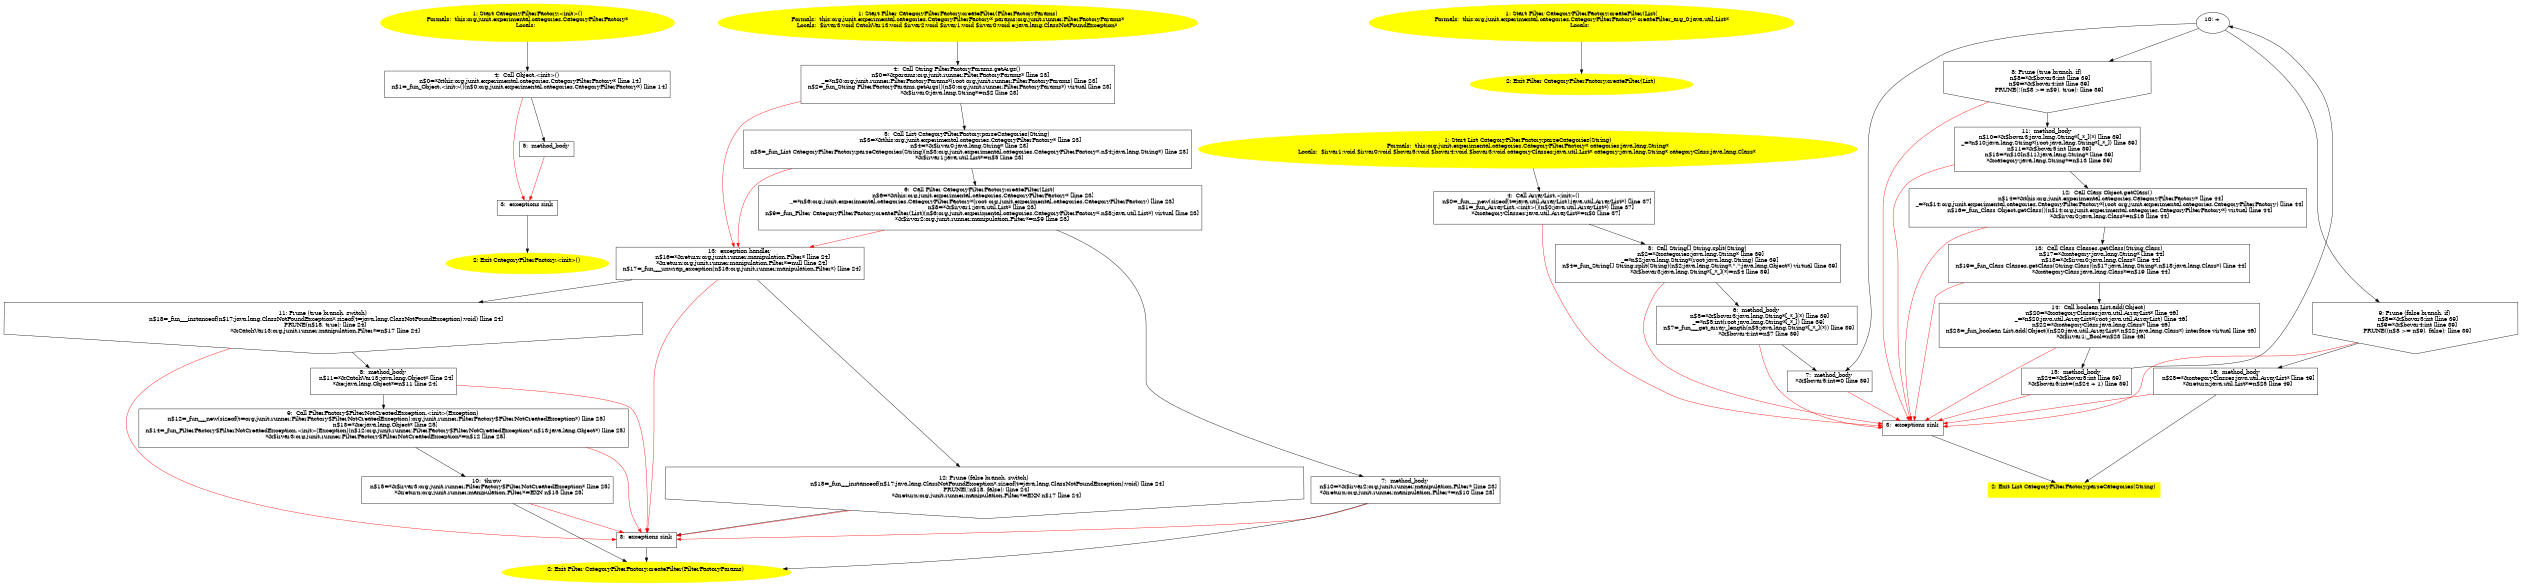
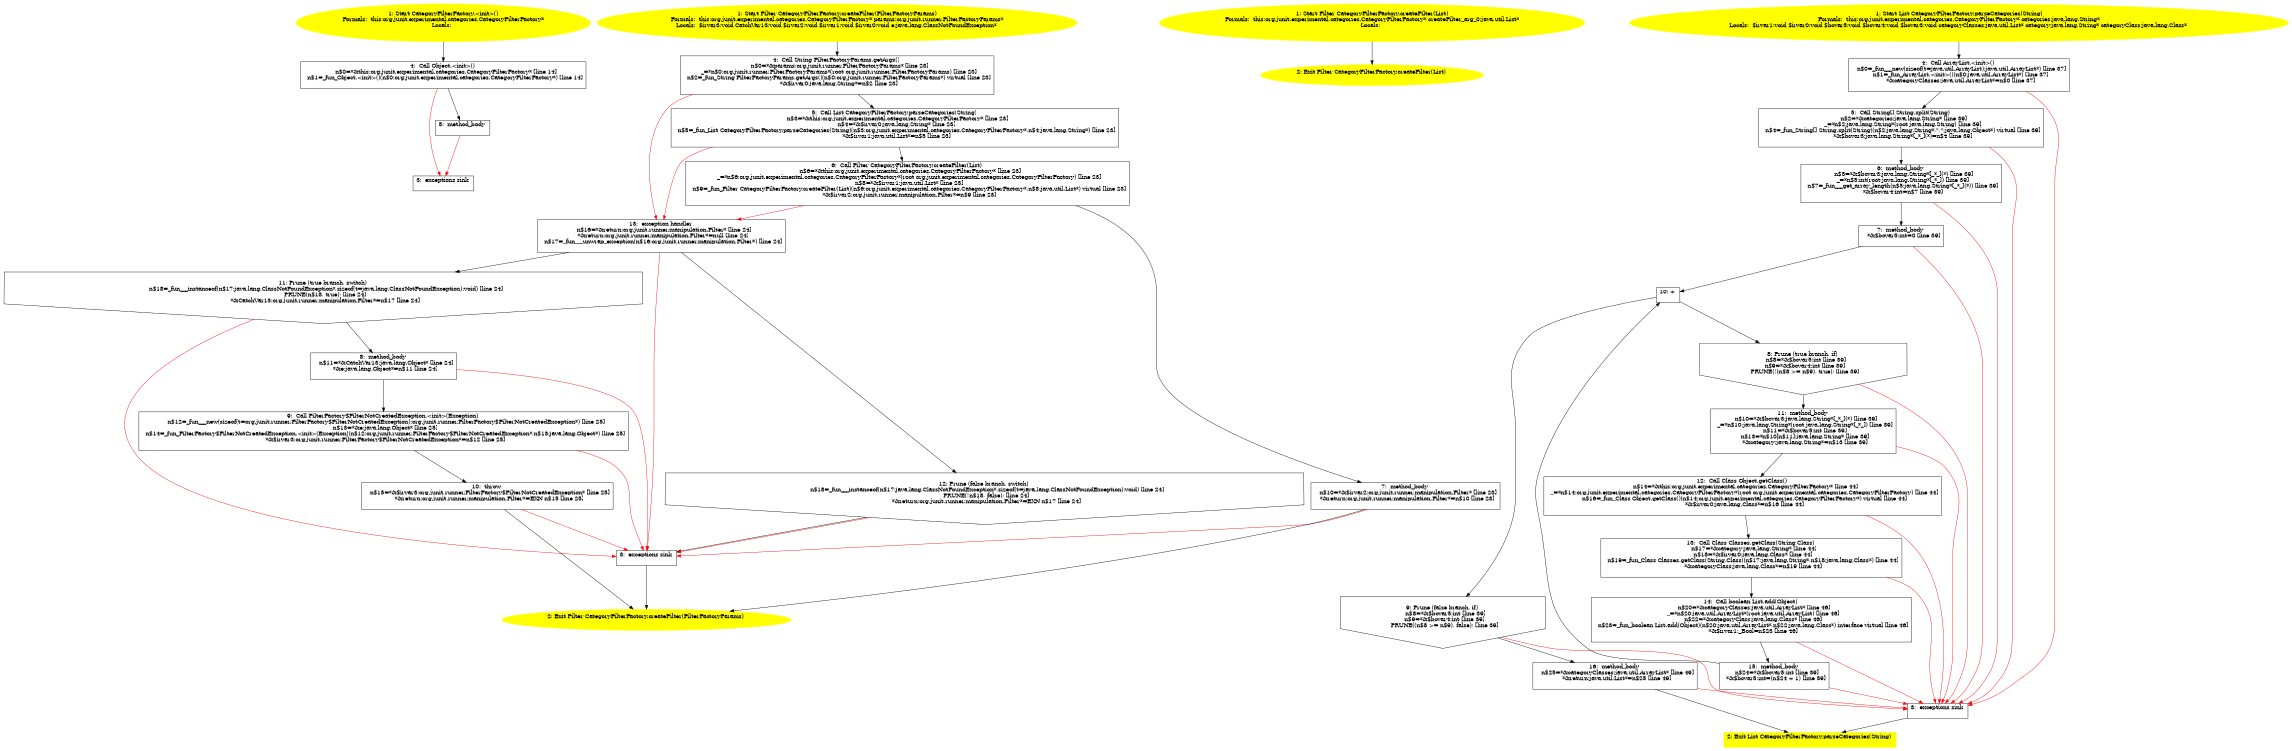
node "10: +": shape ellipse -> box
edge "10: +" -> "7:  method_body *&$bcvar5:int=0 [line 39]": reversed
node "2: Exit CategoryFilterFactory.<init>()": removed
